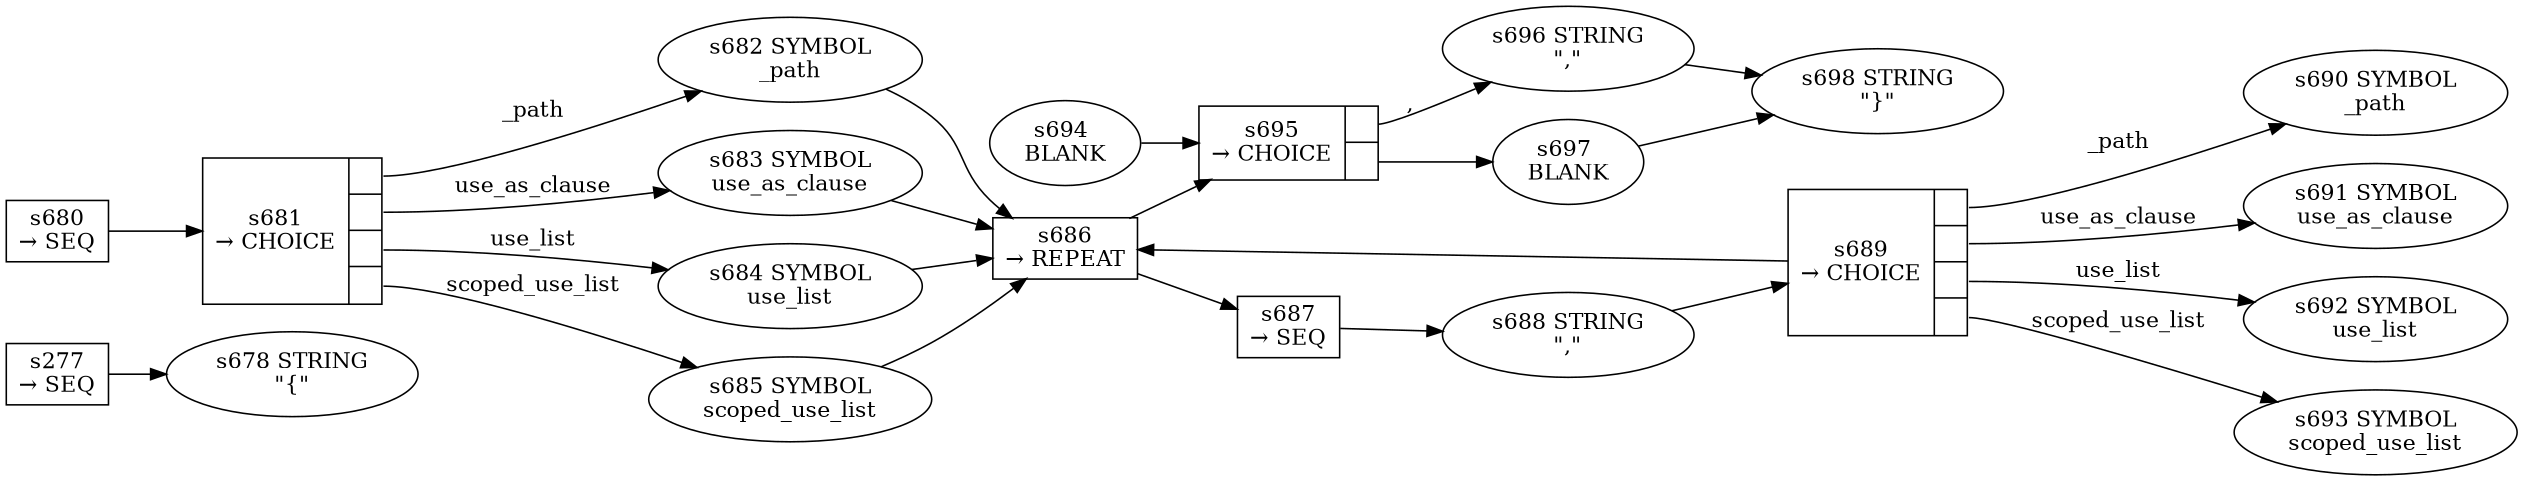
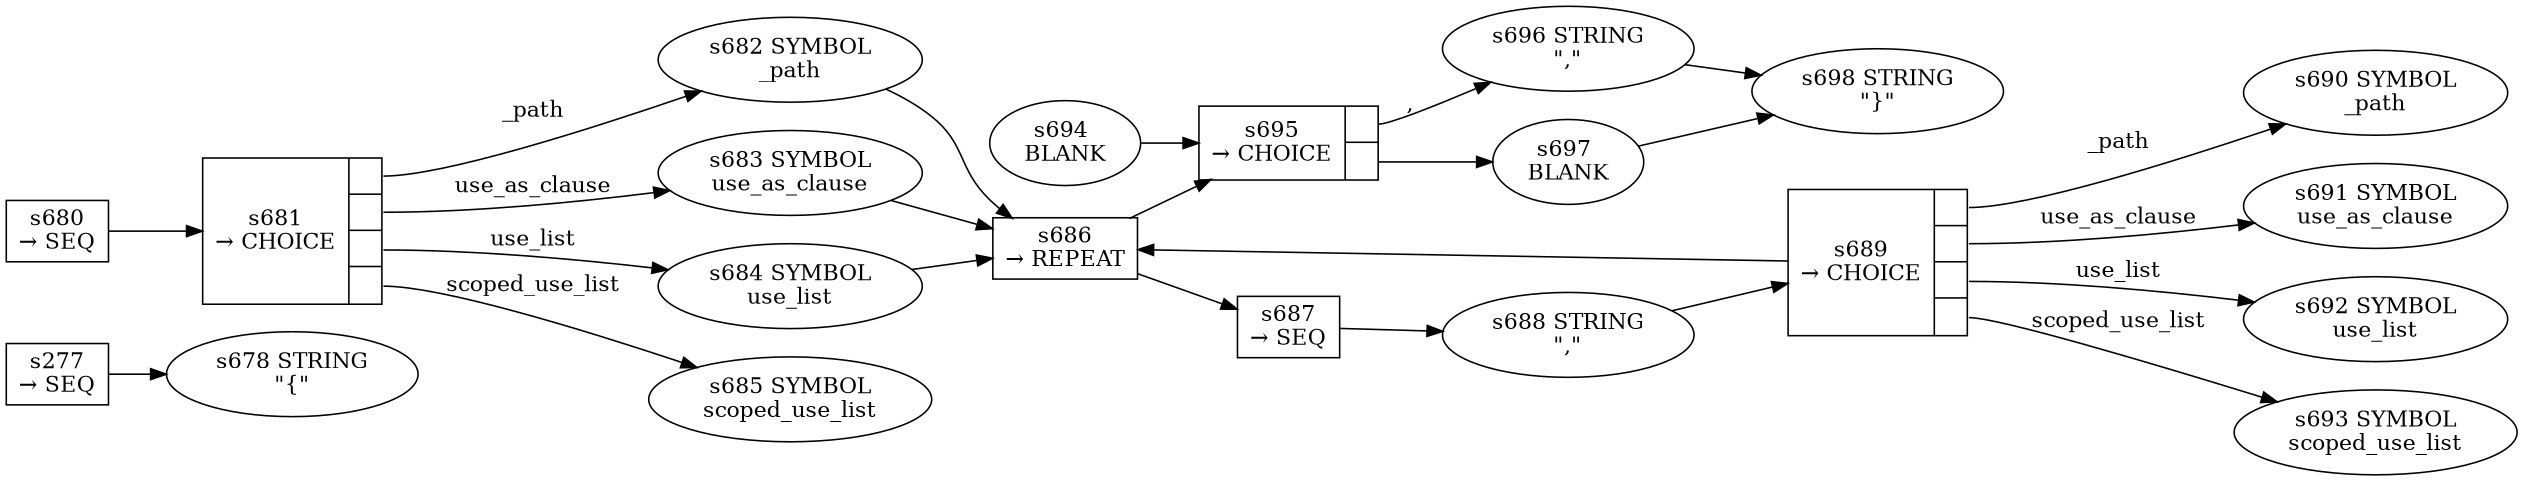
edge "s685 SYMBOL scoped_use_list" -> "s686 → REPEAT": removed
